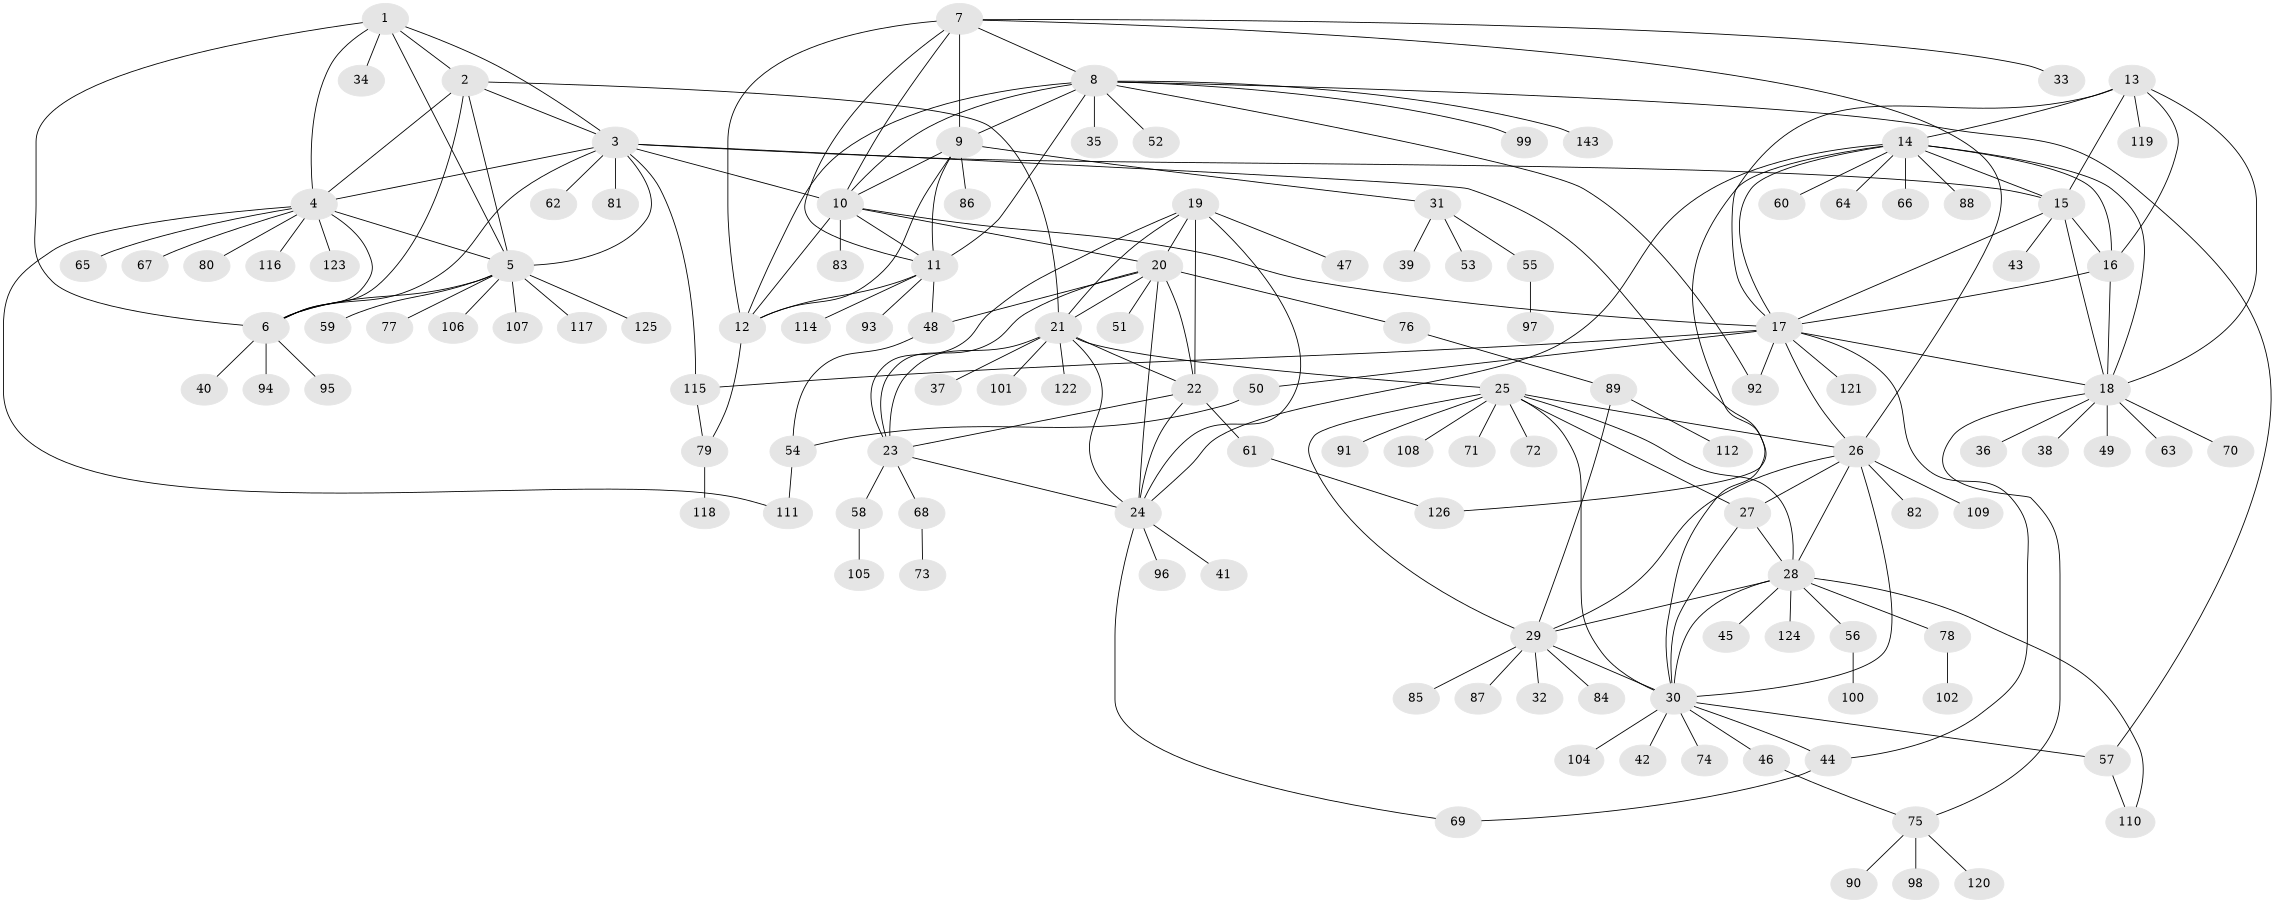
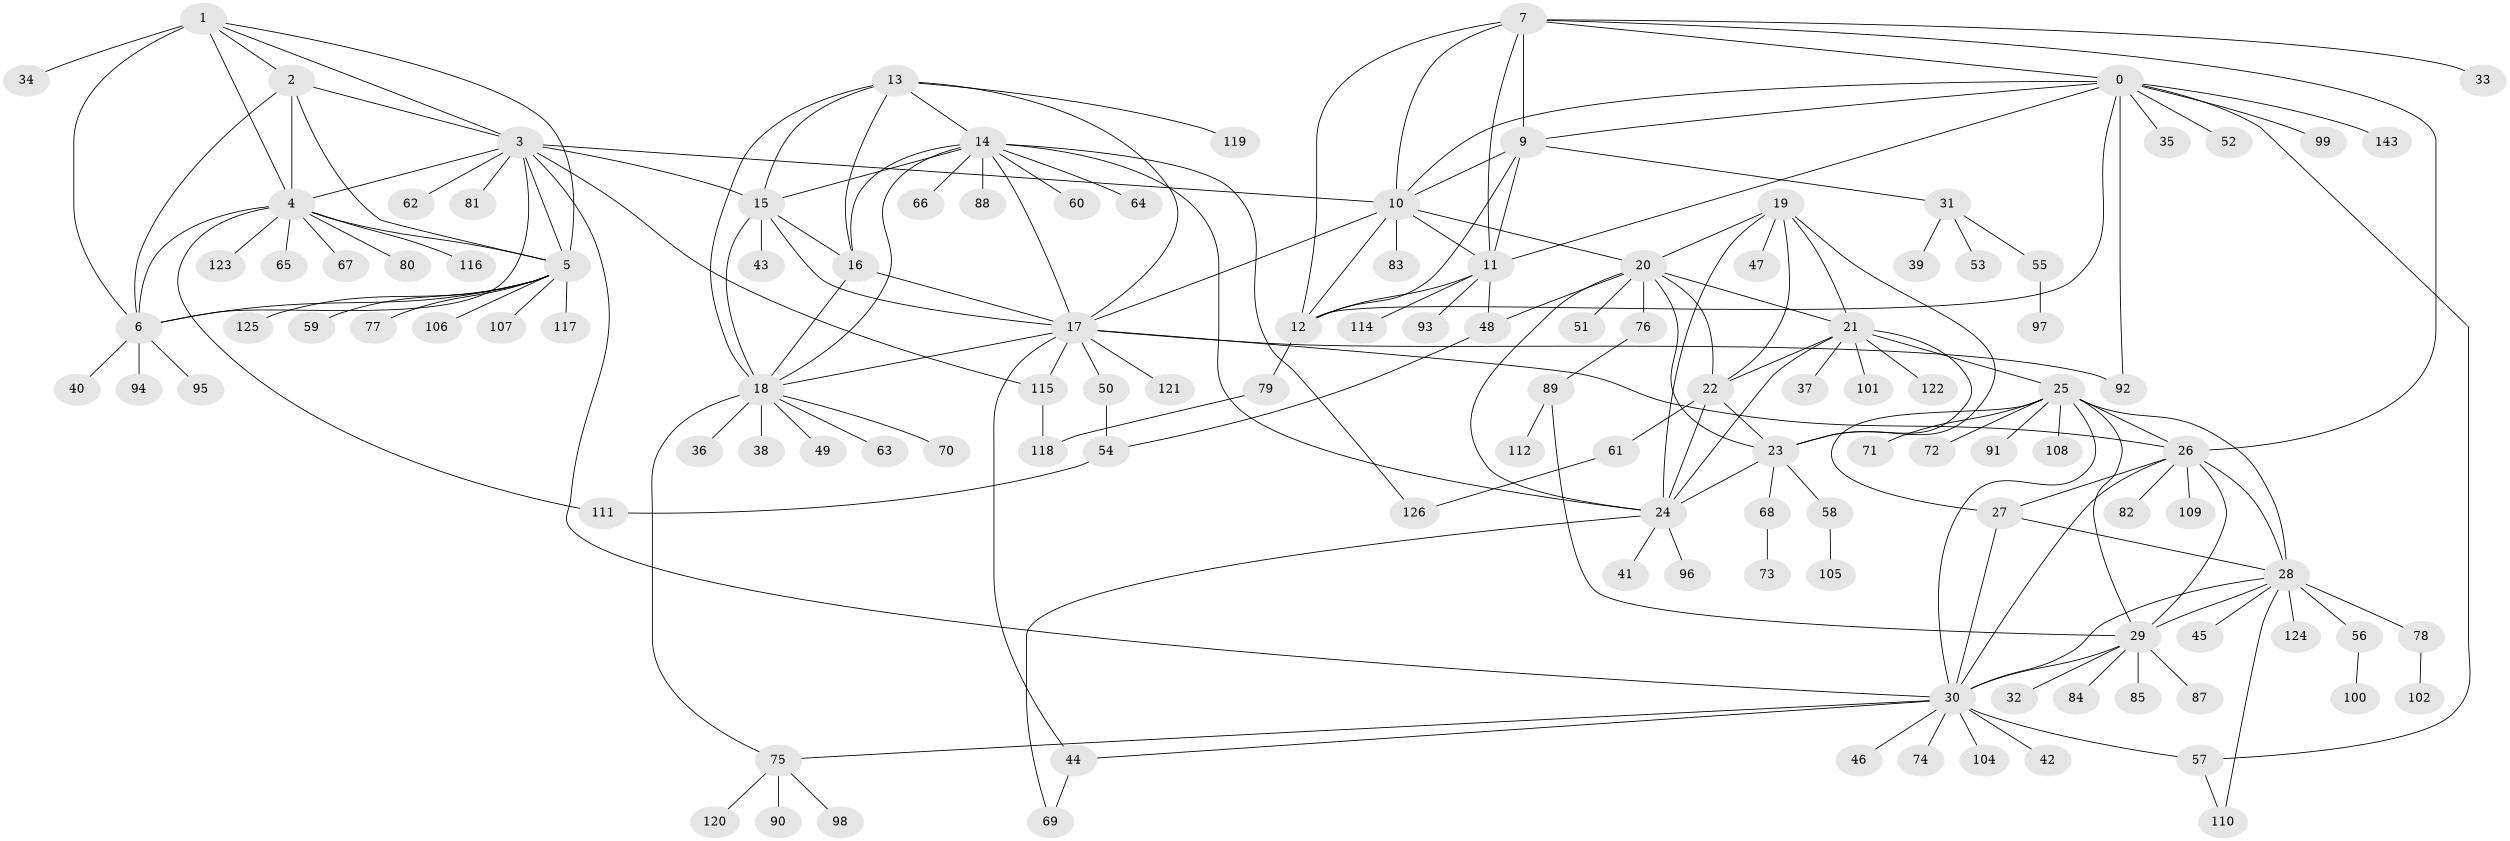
node "8": label "8" -> "0"
edge "2" -- "21": removed
node "86": removed
edge "115" -- "79": now "115" -- "118"
edge "46" -- "75": now "30" -- "75"
